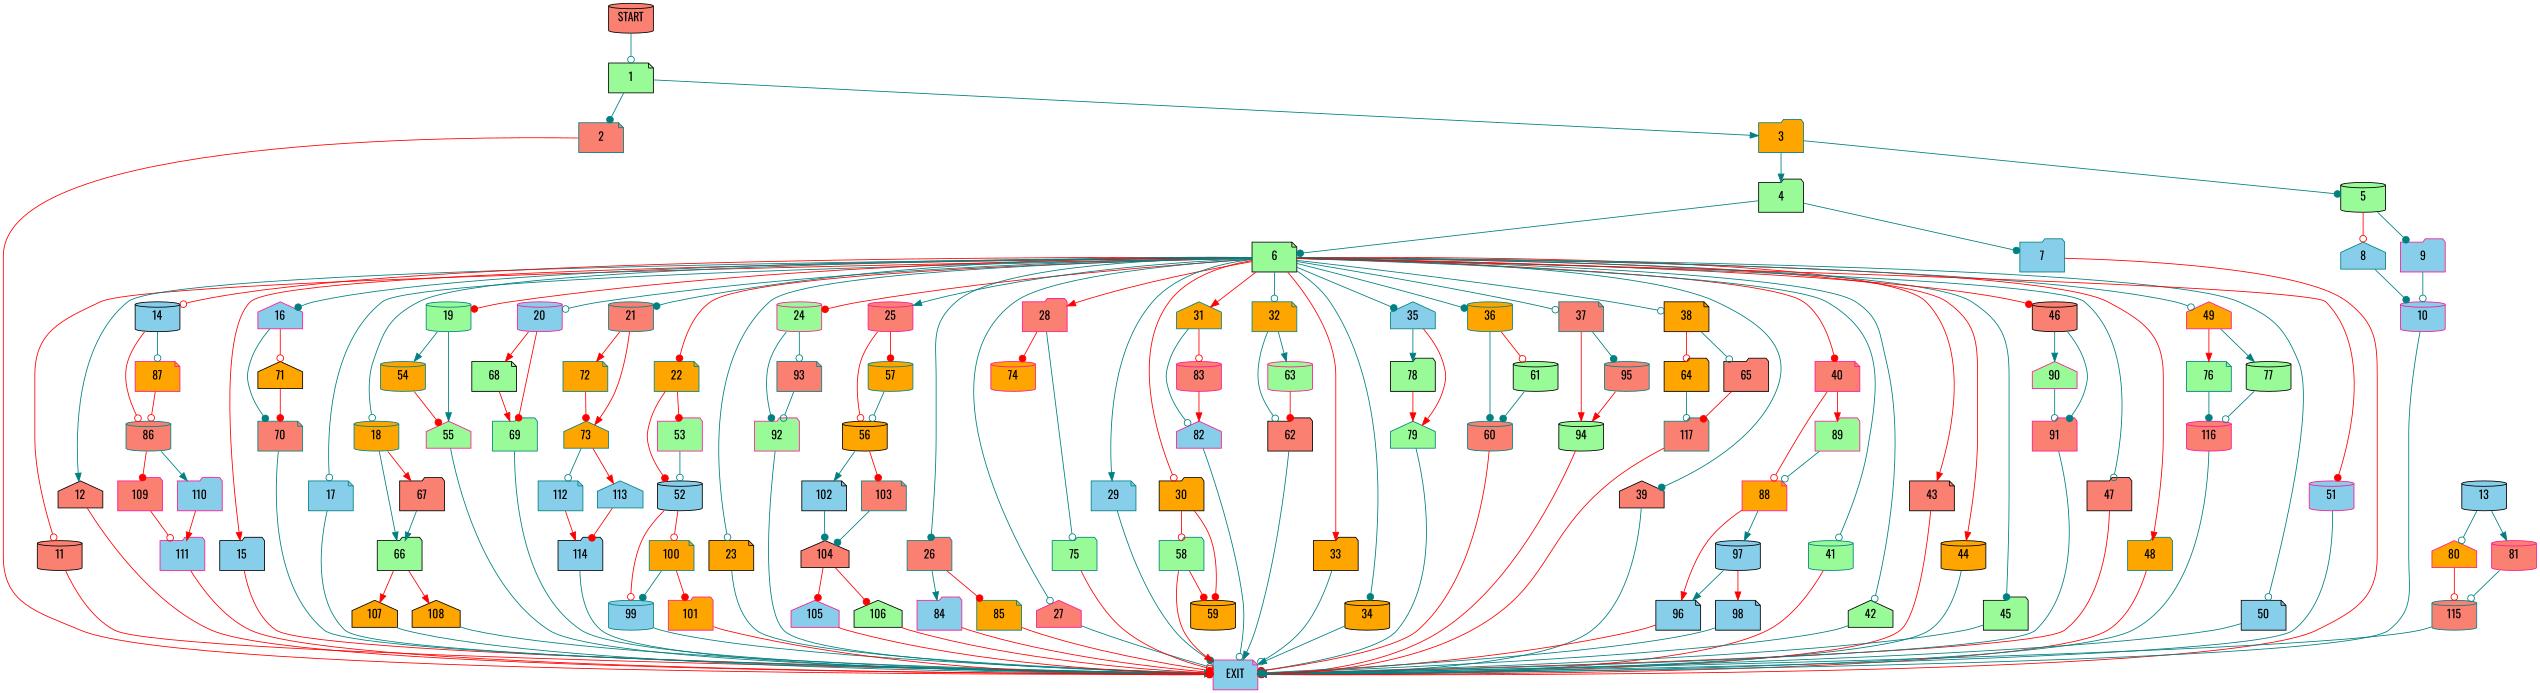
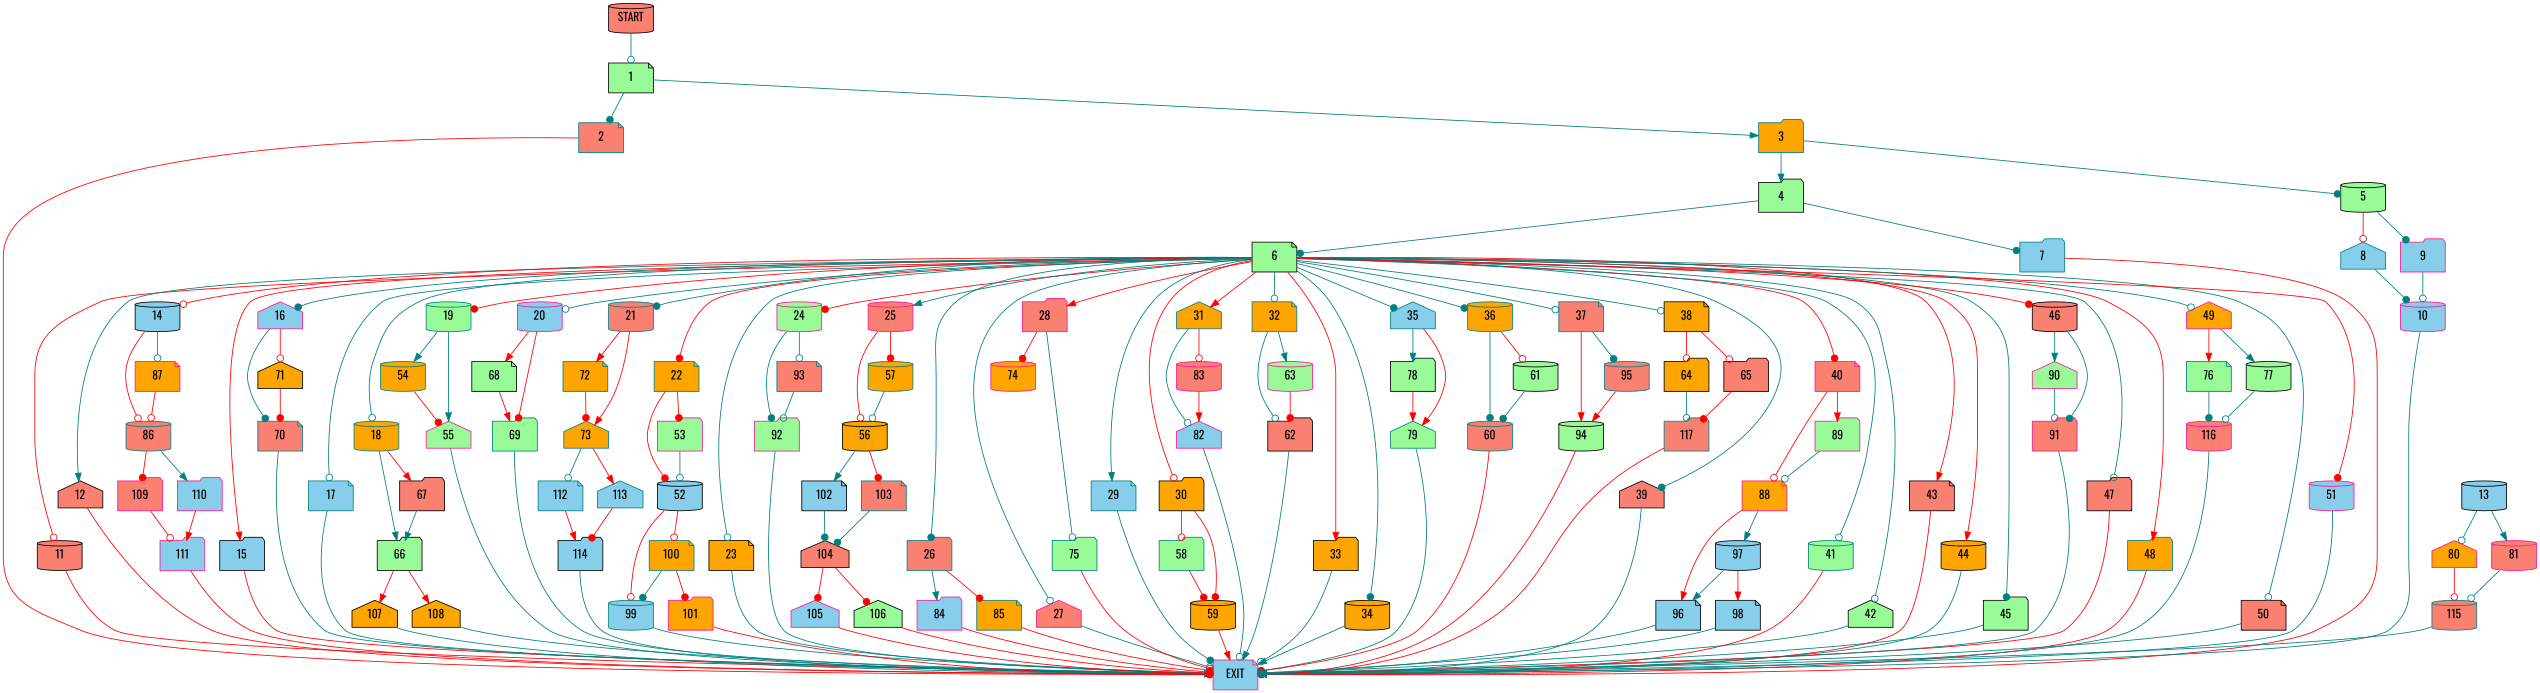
edge "38" -> "65": color teal -> red
node "50": fillcolor skyblue -> salmon
edge "58" -> "EXIT": now "59" -> "EXIT"
edge "96" -> "EXIT": color red -> teal
